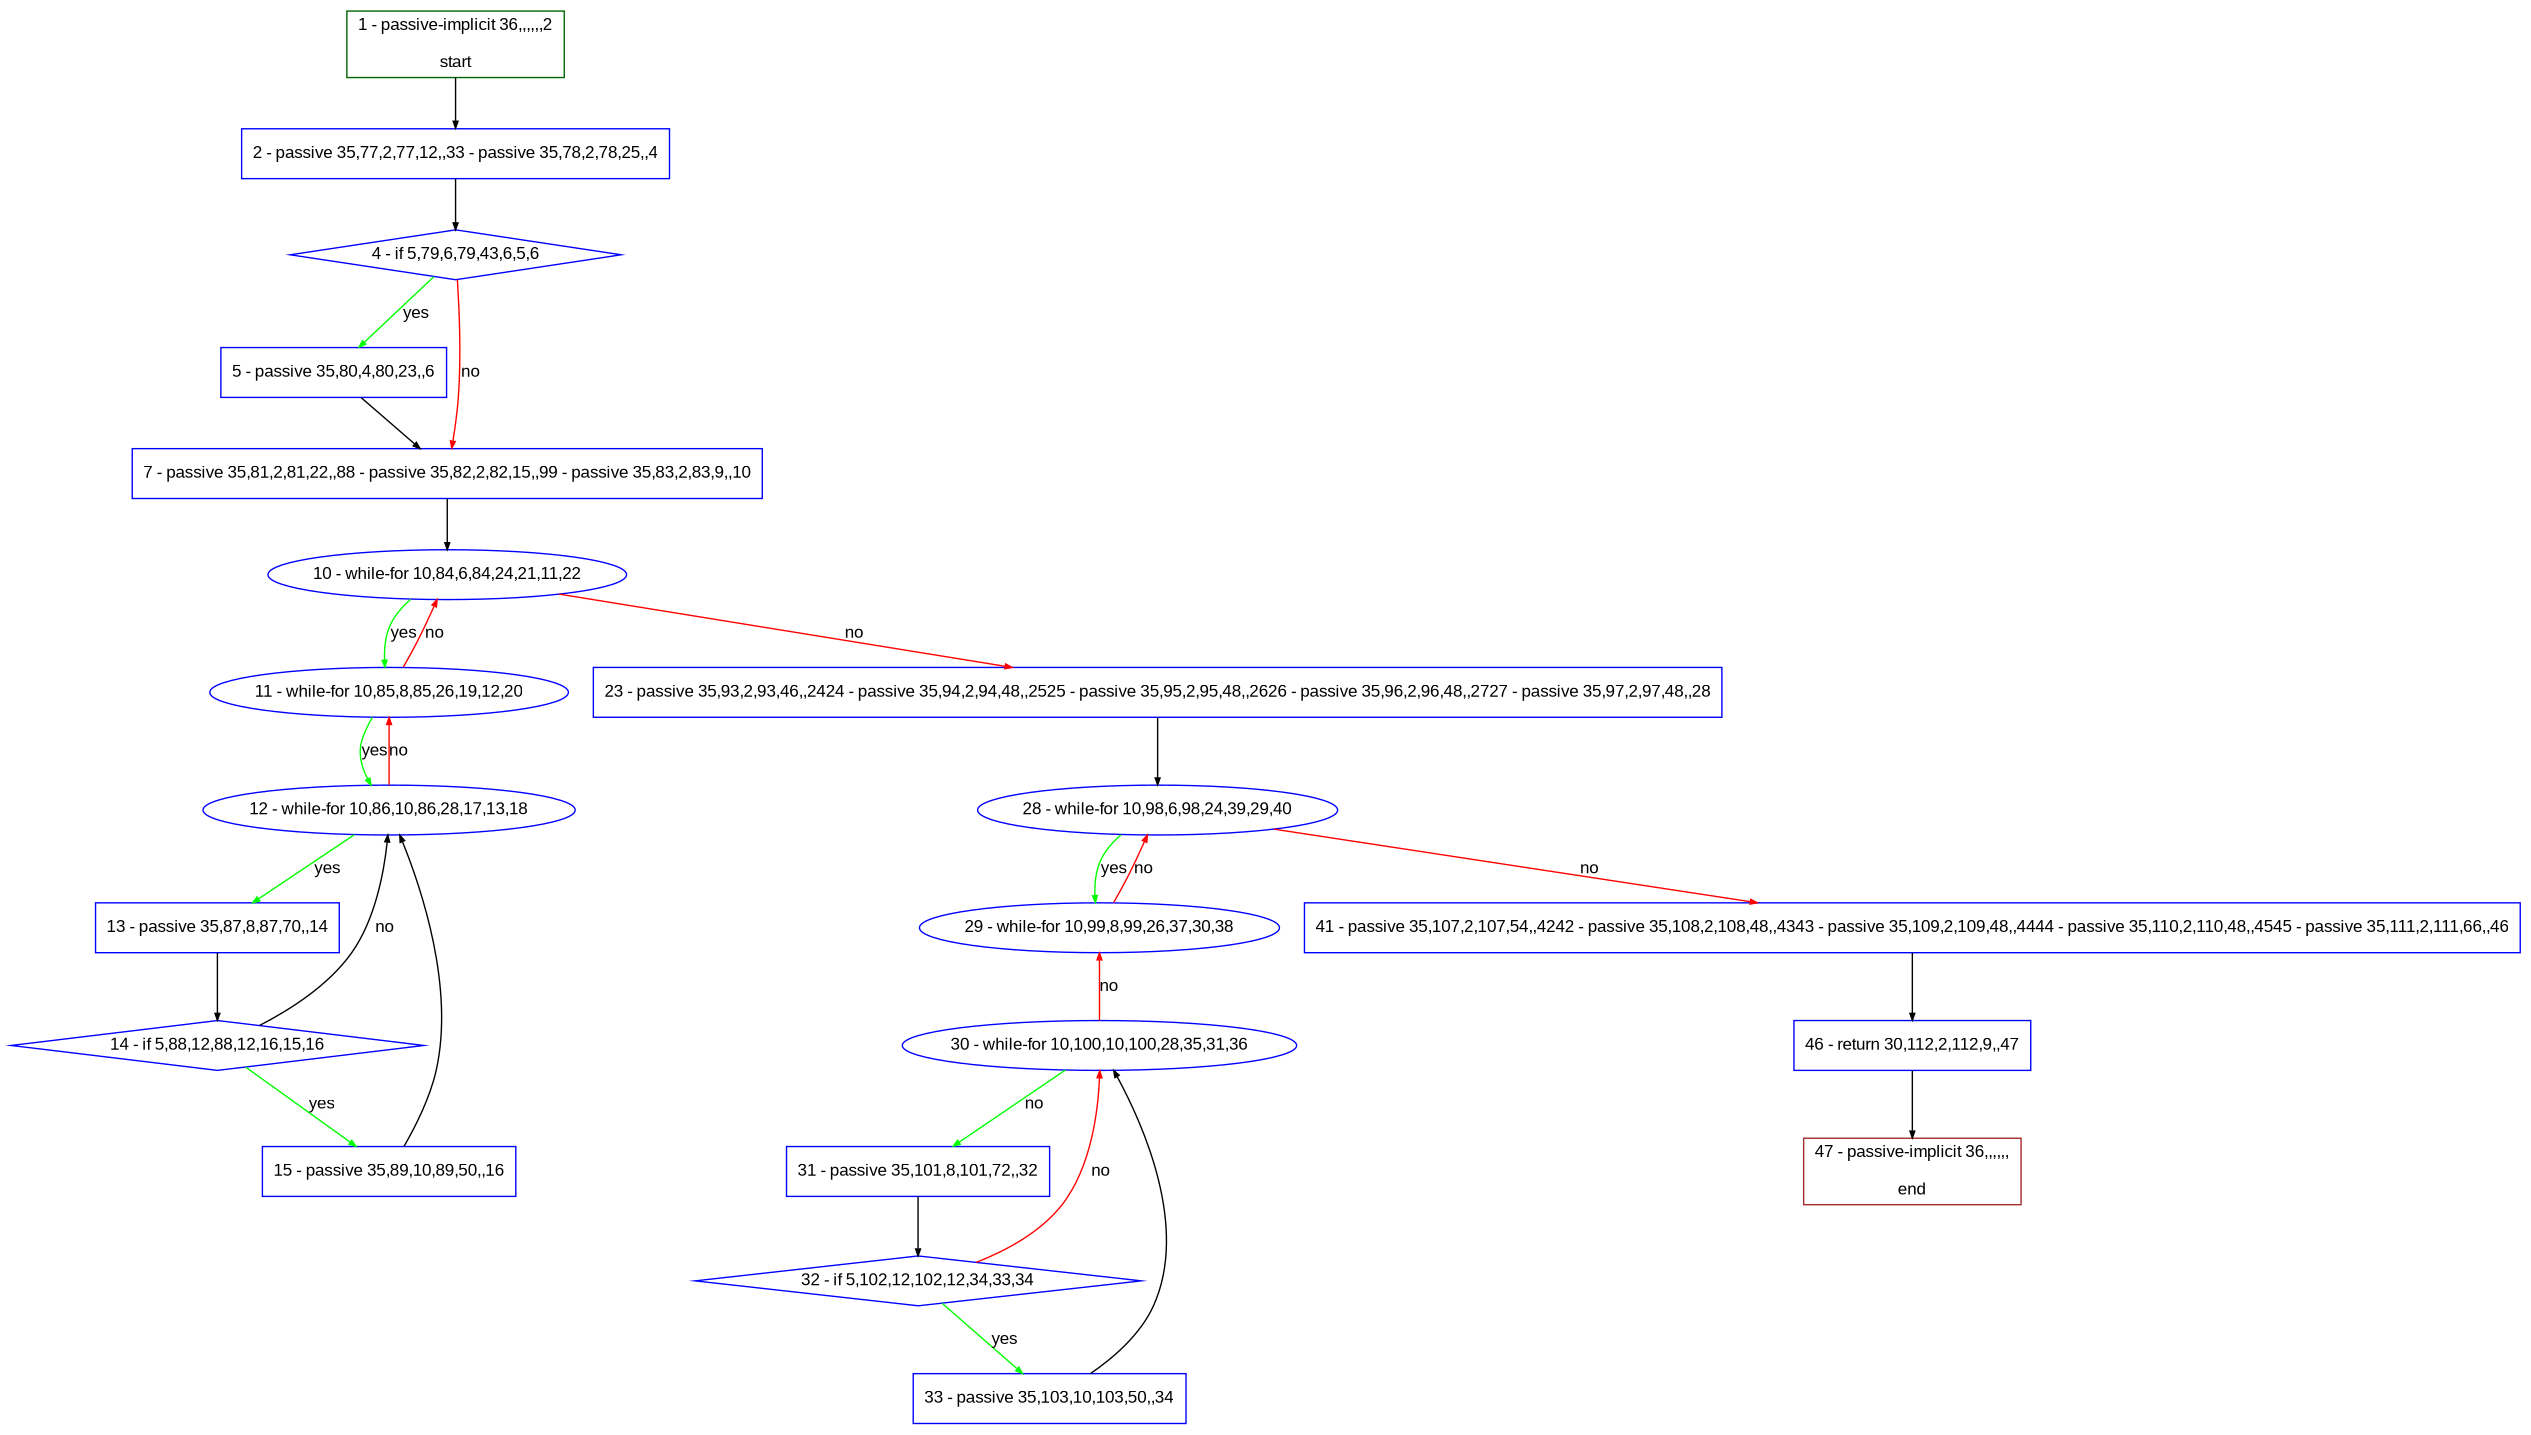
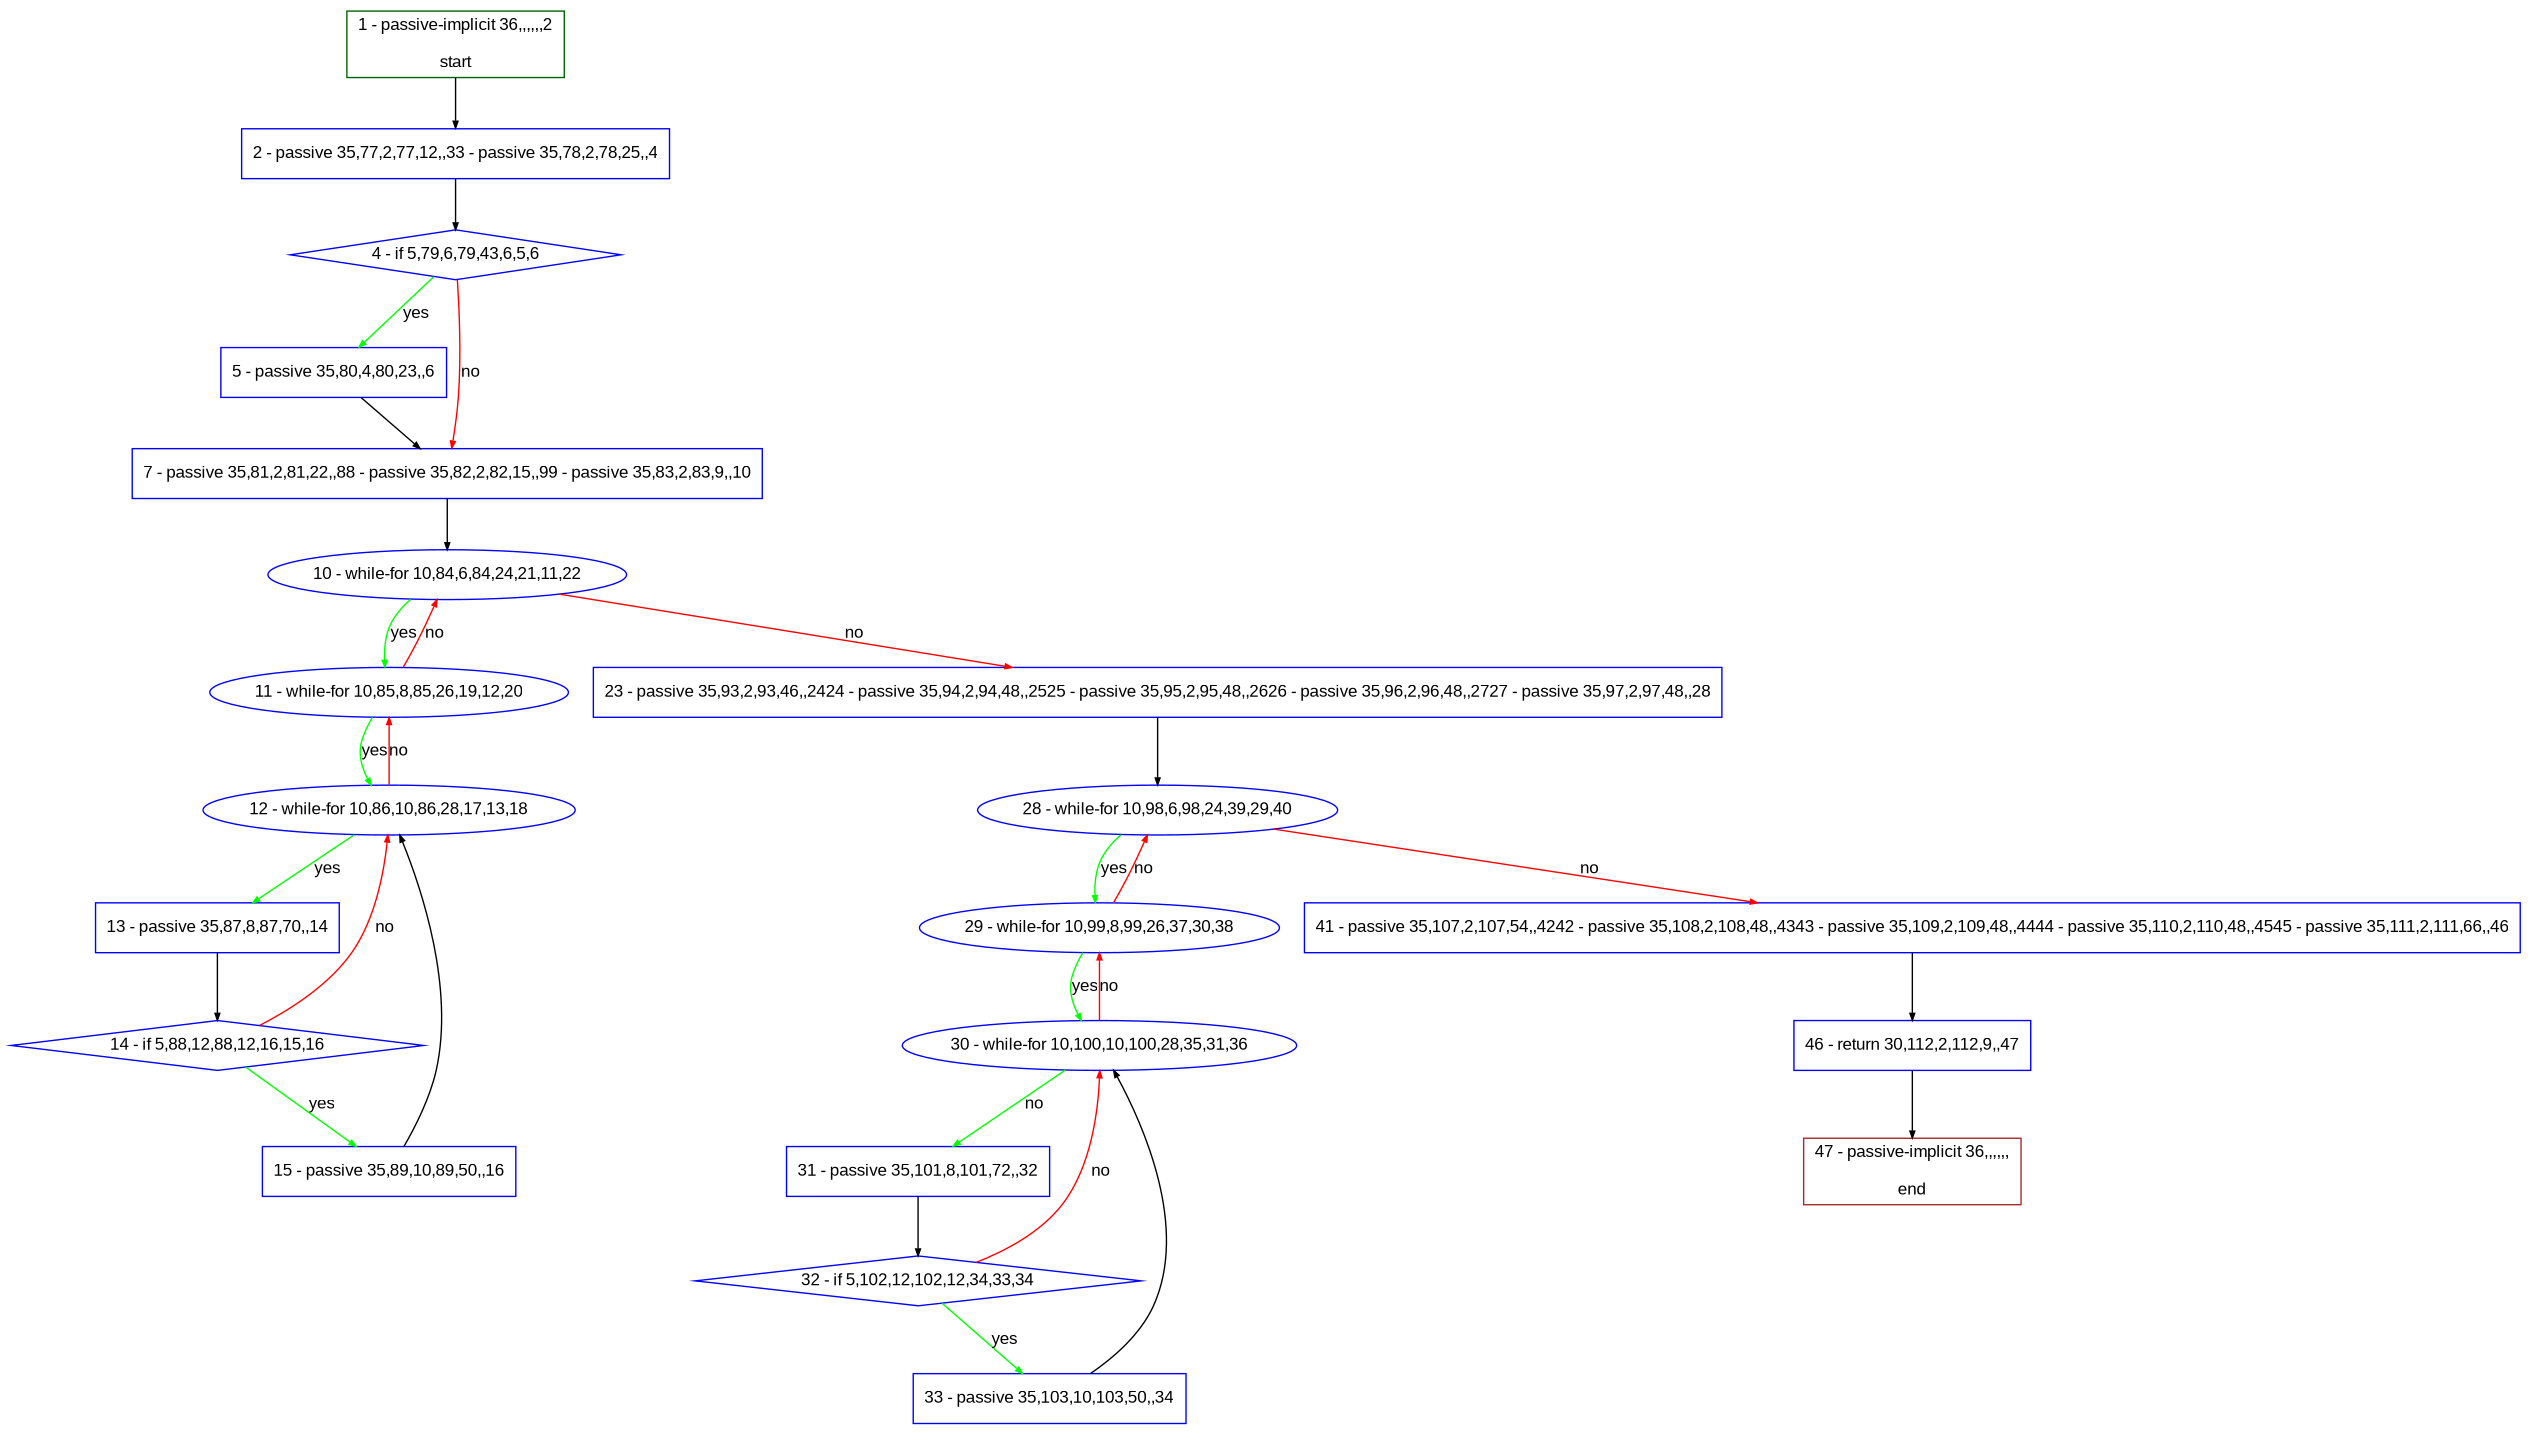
edge "14 - if 5,88,12,88,12,16,15,16" -> "12 - while-for 10,86,10,86,28,17,13,18": color #000000 -> #ff0000
edge "29 - while-for 10,99,8,99,26,37,30,38" -> "30 - while-for 10,100,10,100,28,35,31,36": added, label "yes"
